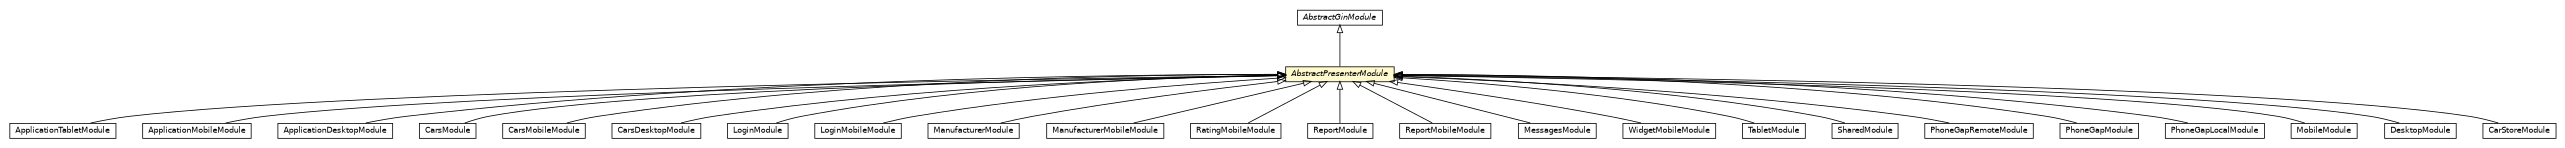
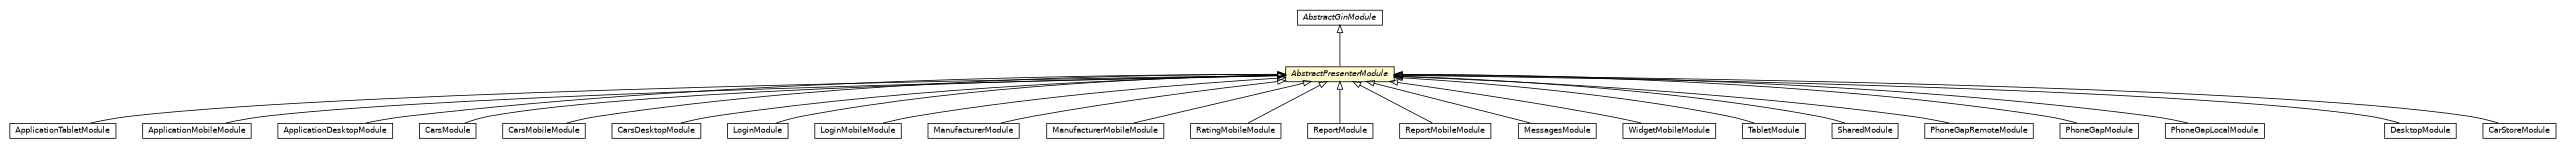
node "MobileModule": removed
